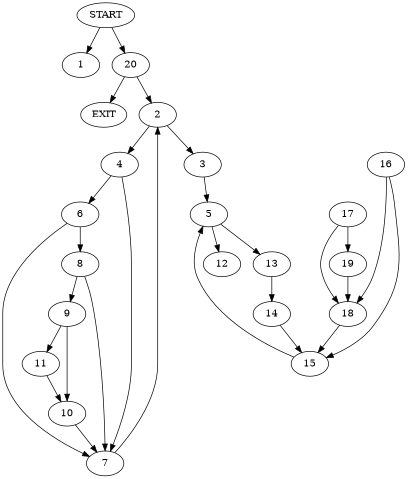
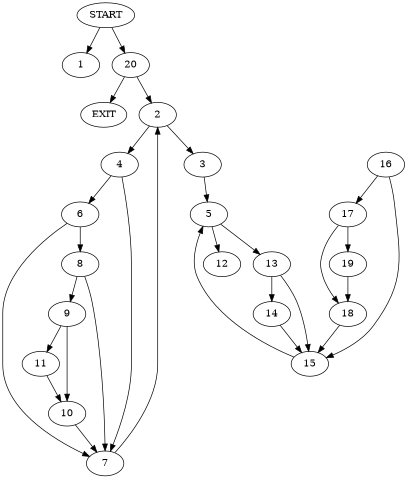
edge "16" -> "18": now "16" -> "17"
edge "13" -> "15": added
